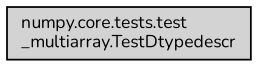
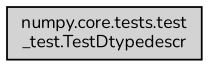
node "numpy.core.tests.test _multiarray.TestDtypedescr": label "numpy.core.tests.test _multiarray.TestDtypedescr" -> "numpy.core.tests.test _test.TestDtypedescr"
